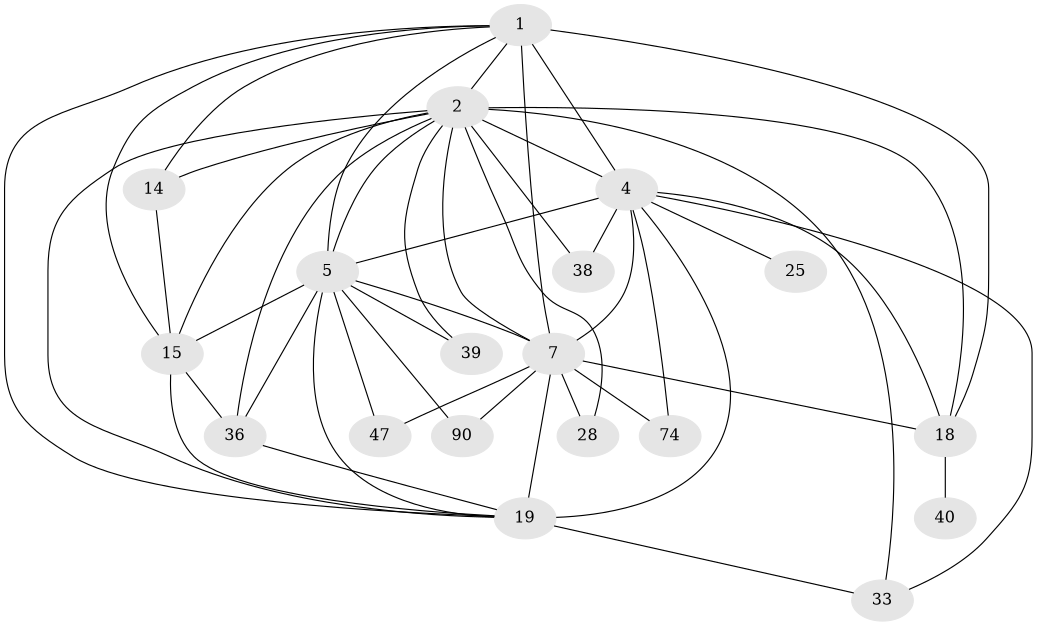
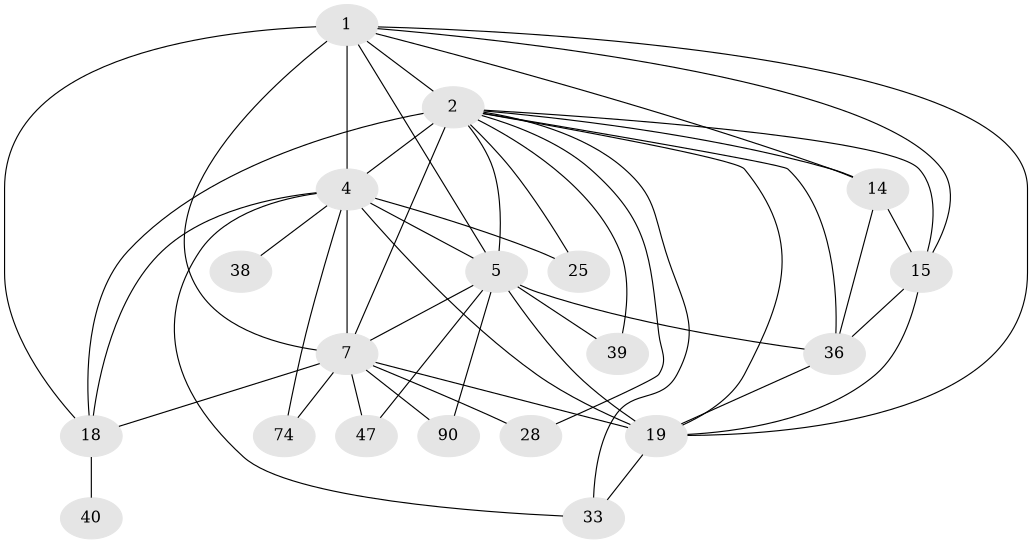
edge "2" -- "38": now "2" -- "25"
edge "14" -- "36": added
edge "5" -- "15": removed
